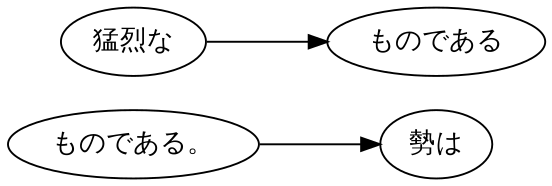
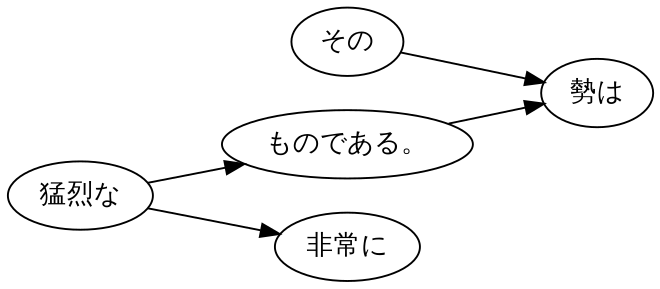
node "その": added
node "ものである": label "ものである" -> "非常に"
edge "猛烈な" -> "ものである。": added
